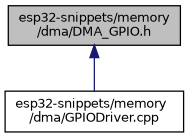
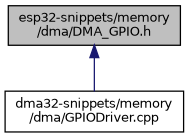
node "esp32-snippets/memory /dma/GPIODriver.cpp": label "esp32-snippets/memory /dma/GPIODriver.cpp" -> "dma32-snippets/memory /dma/GPIODriver.cpp"
